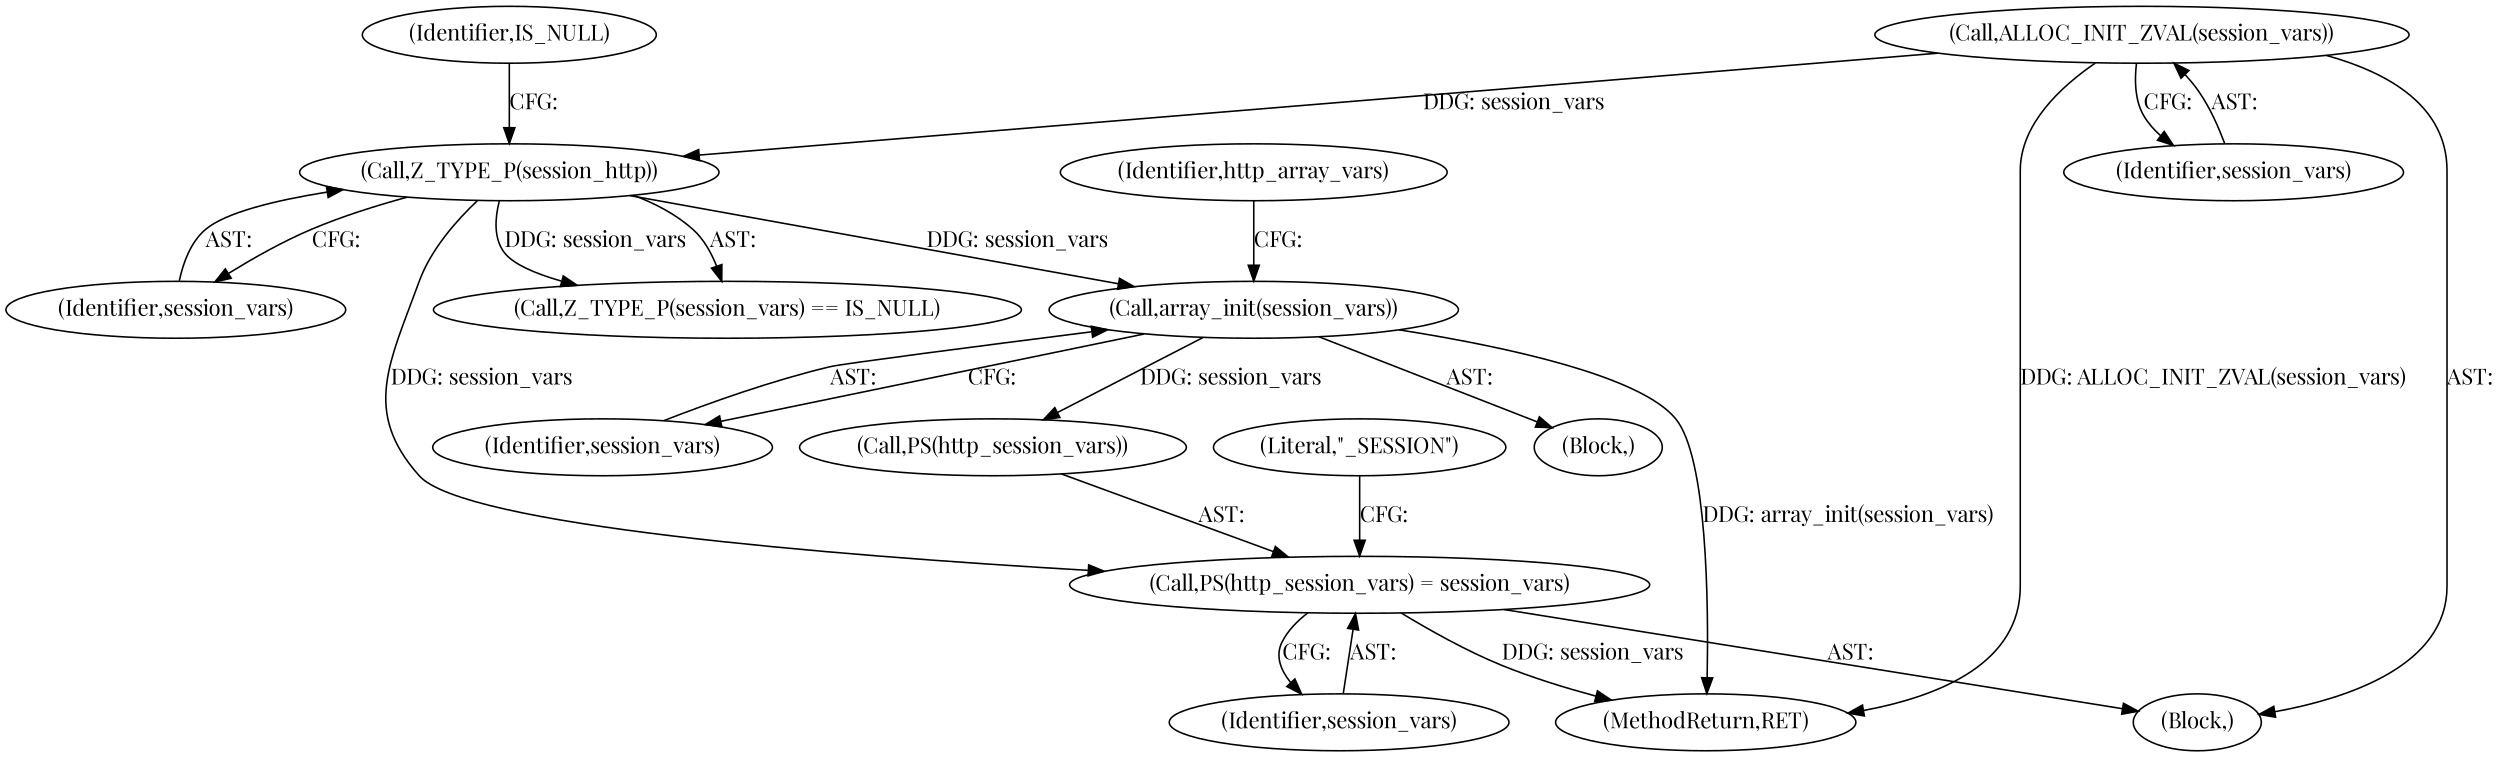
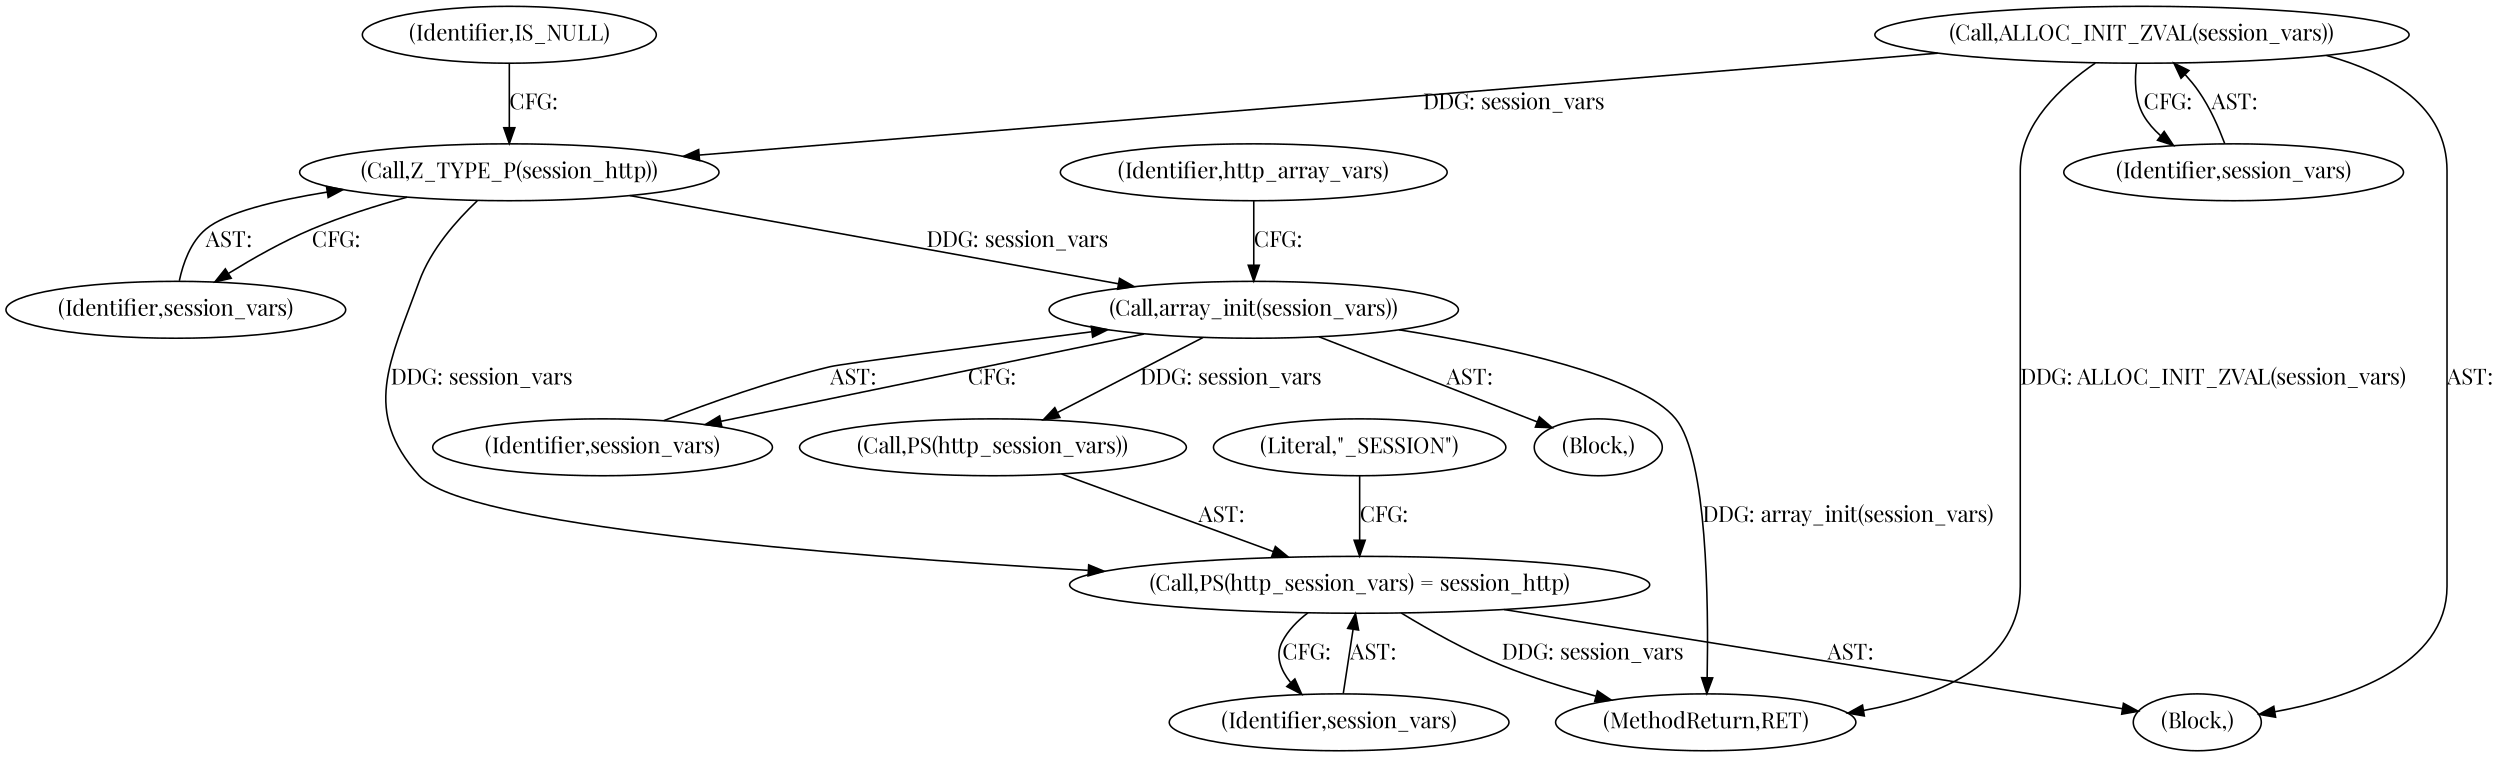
node "(Call,Z_TYPE_P(session_vars) == IS_NULL)": removed
node "(Call,PS(http_session_vars) = session_vars)": label "(Call,PS(http_session_vars) = session_vars)" -> "(Call,PS(http_session_vars) = session_http)"
